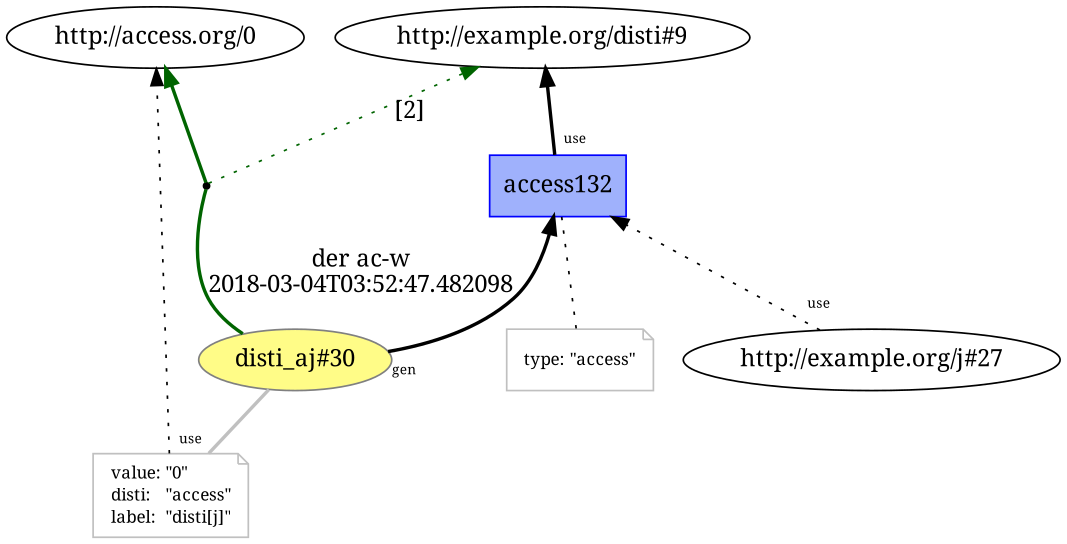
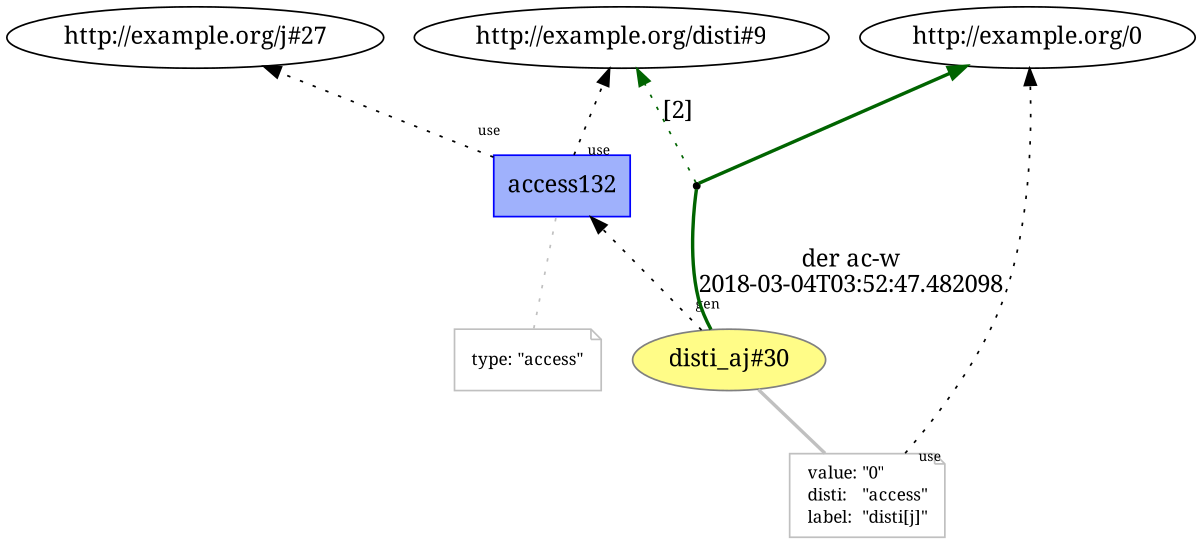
node "http://access.org/0": label "http://access.org/0" -> "http://example.org/0"
edge "access132" -> "http://example.org/disti#9": style bold -> dotted
edge "access132" -- "type:": color black -> gray
edge "http://example.org/j#27" -> "access132": reversed
edge "disti_aj#30" -> "access132": style bold -> dotted
